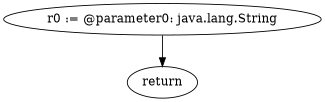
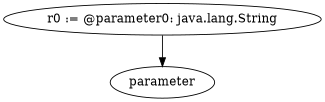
node "return": label "return" -> "parameter"
